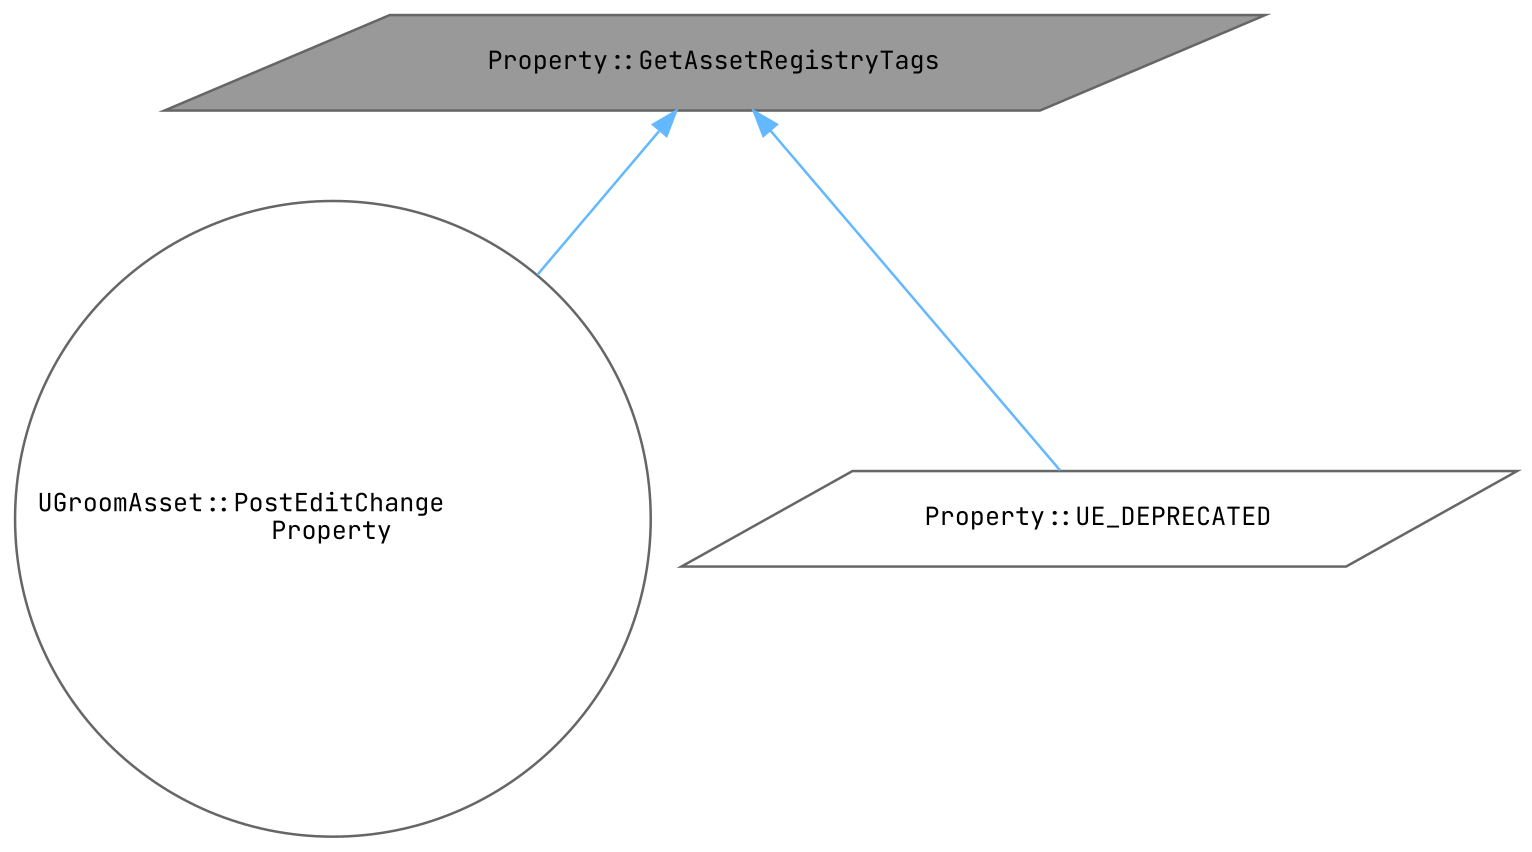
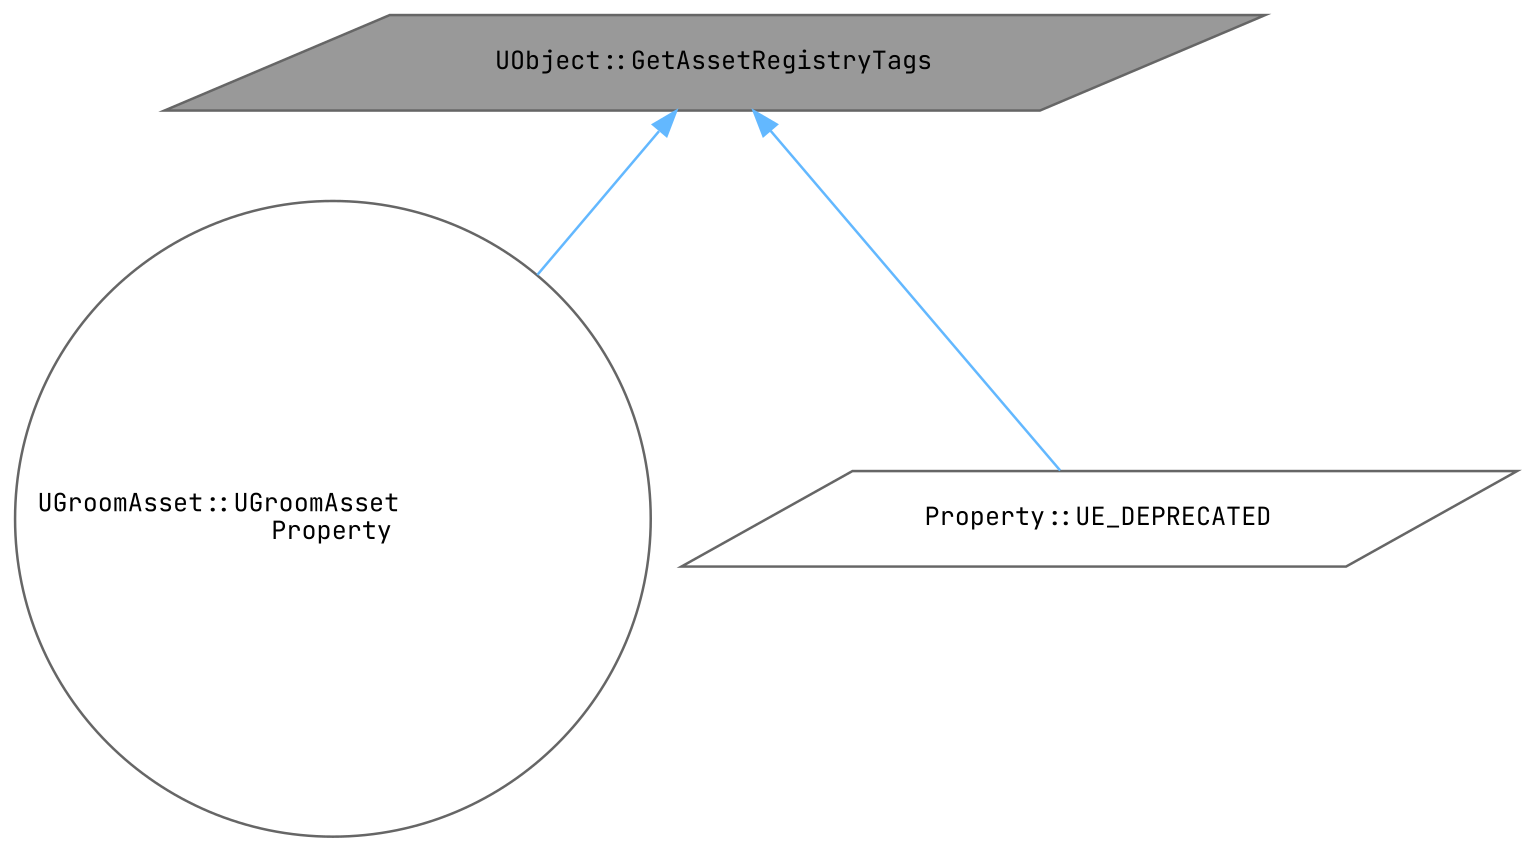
node "Property::GetAssetRegistryTags": label "Property::GetAssetRegistryTags" -> "UObject::GetAssetRegistryTags"
node "UGroomAsset::PostEditChange Property": label "UGroomAsset::PostEditChange Property" -> "UGroomAsset::UGroomAsset Property"
